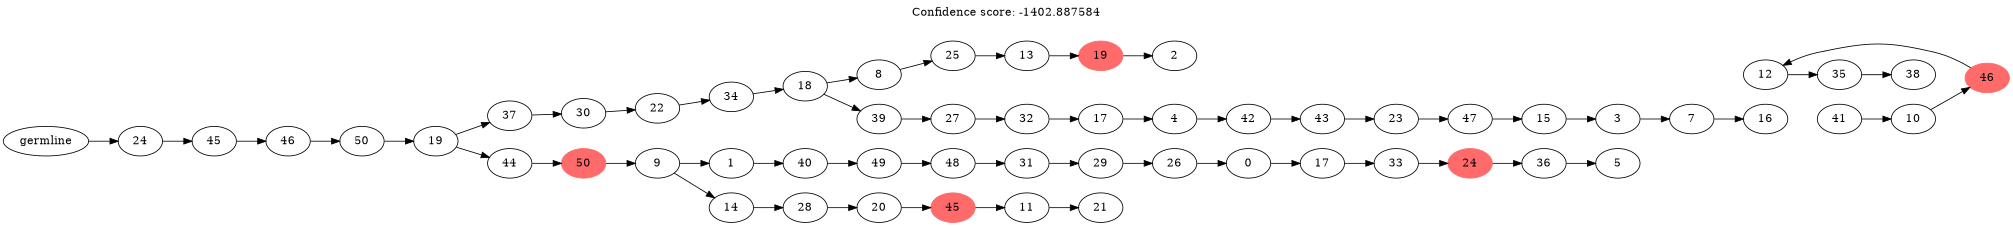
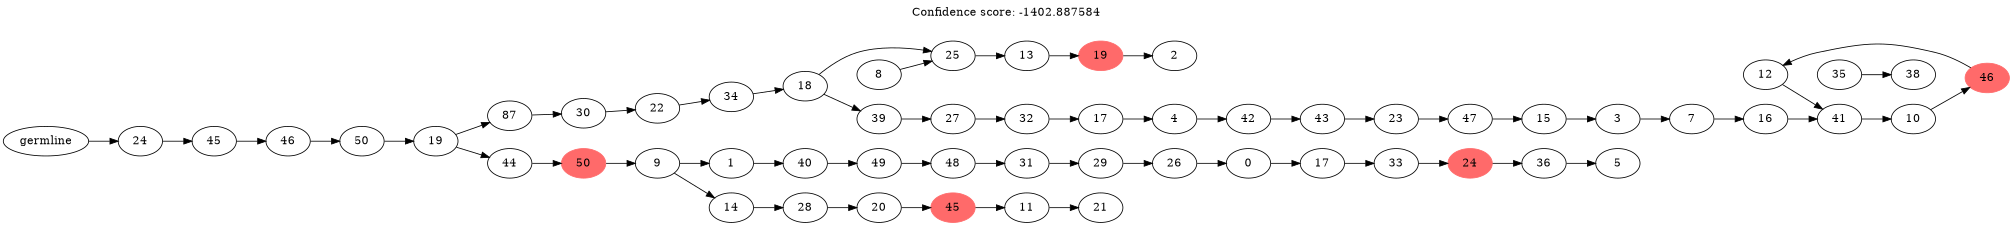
edge "12" -> "35": now "12" -> "41"
edge "18" -> "8": now "18" -> "25"
node "37": label "37" -> "87"
edge "16" -> "41": added
